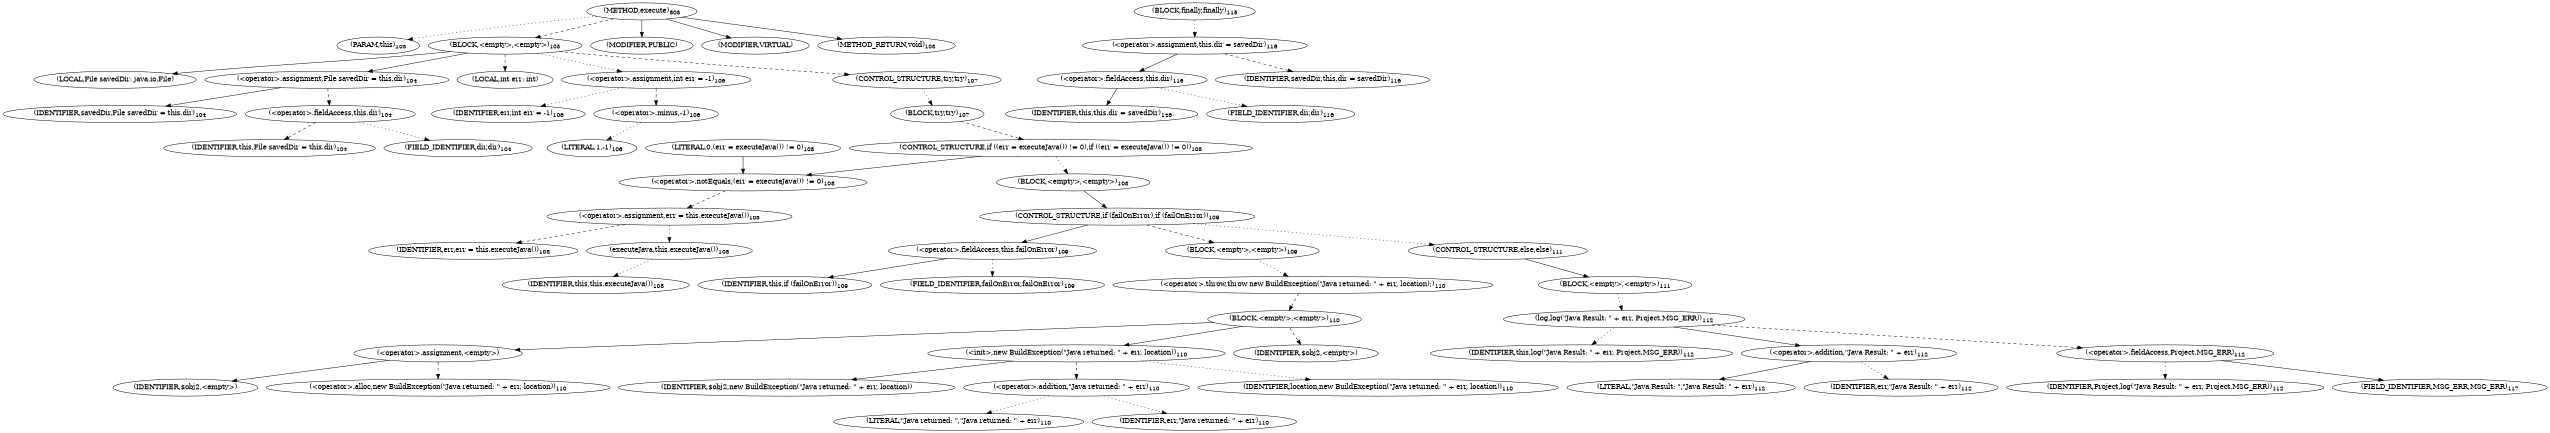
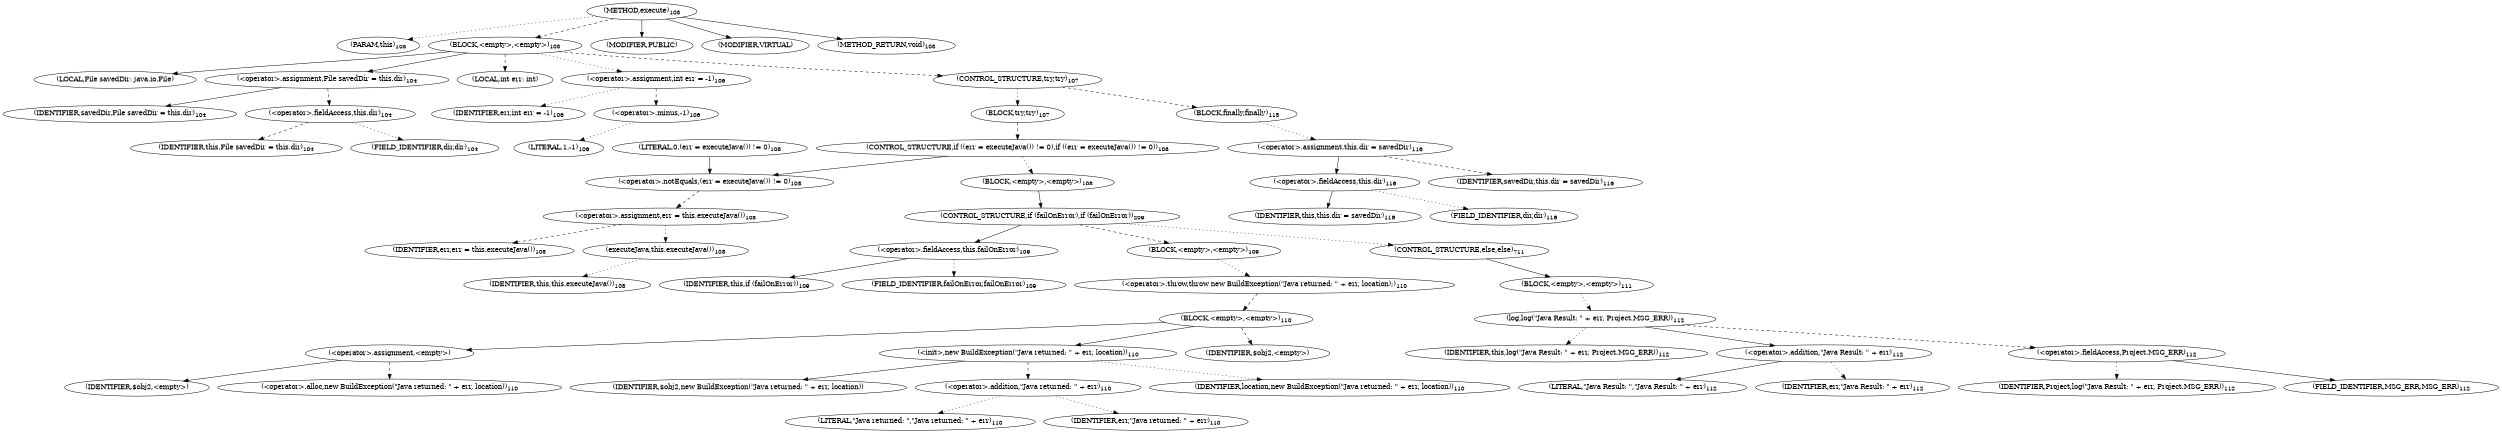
node "(METHOD,execute)": text "803" -> "103"
edge "(CONTROL_STRUCTURE,try,try)" -> "(BLOCK,finally,finally)": added
node "(IDENTIFIER,this,this.dir = savedDir)": text "146" -> "116"
node "(CONTROL_STRUCTURE,if (failOnError),if (failOnError))": text "109" -> "209"
node "(CONTROL_STRUCTURE,else,else)": text "111" -> "711"
node "(FIELD_IDENTIFIER,MSG_ERR,MSG_ERR)": text "117" -> "112"
